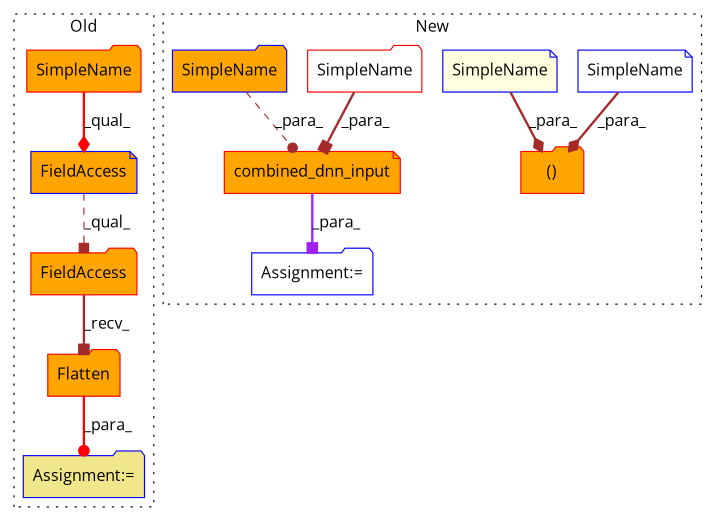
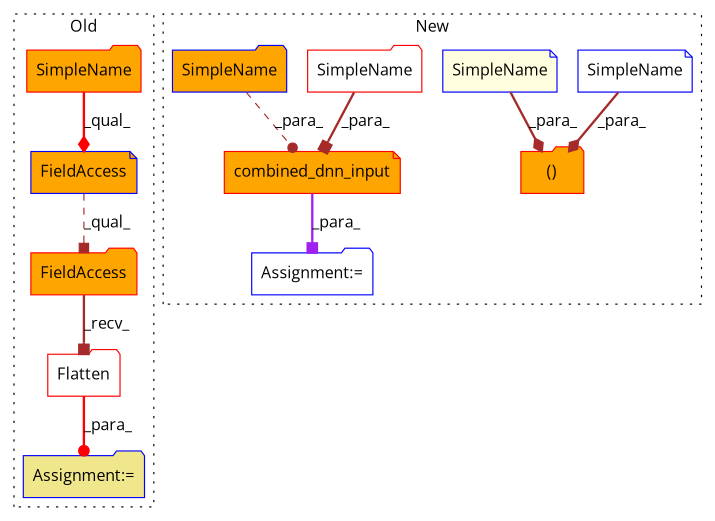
node "Flatten": fillcolor orange -> white
